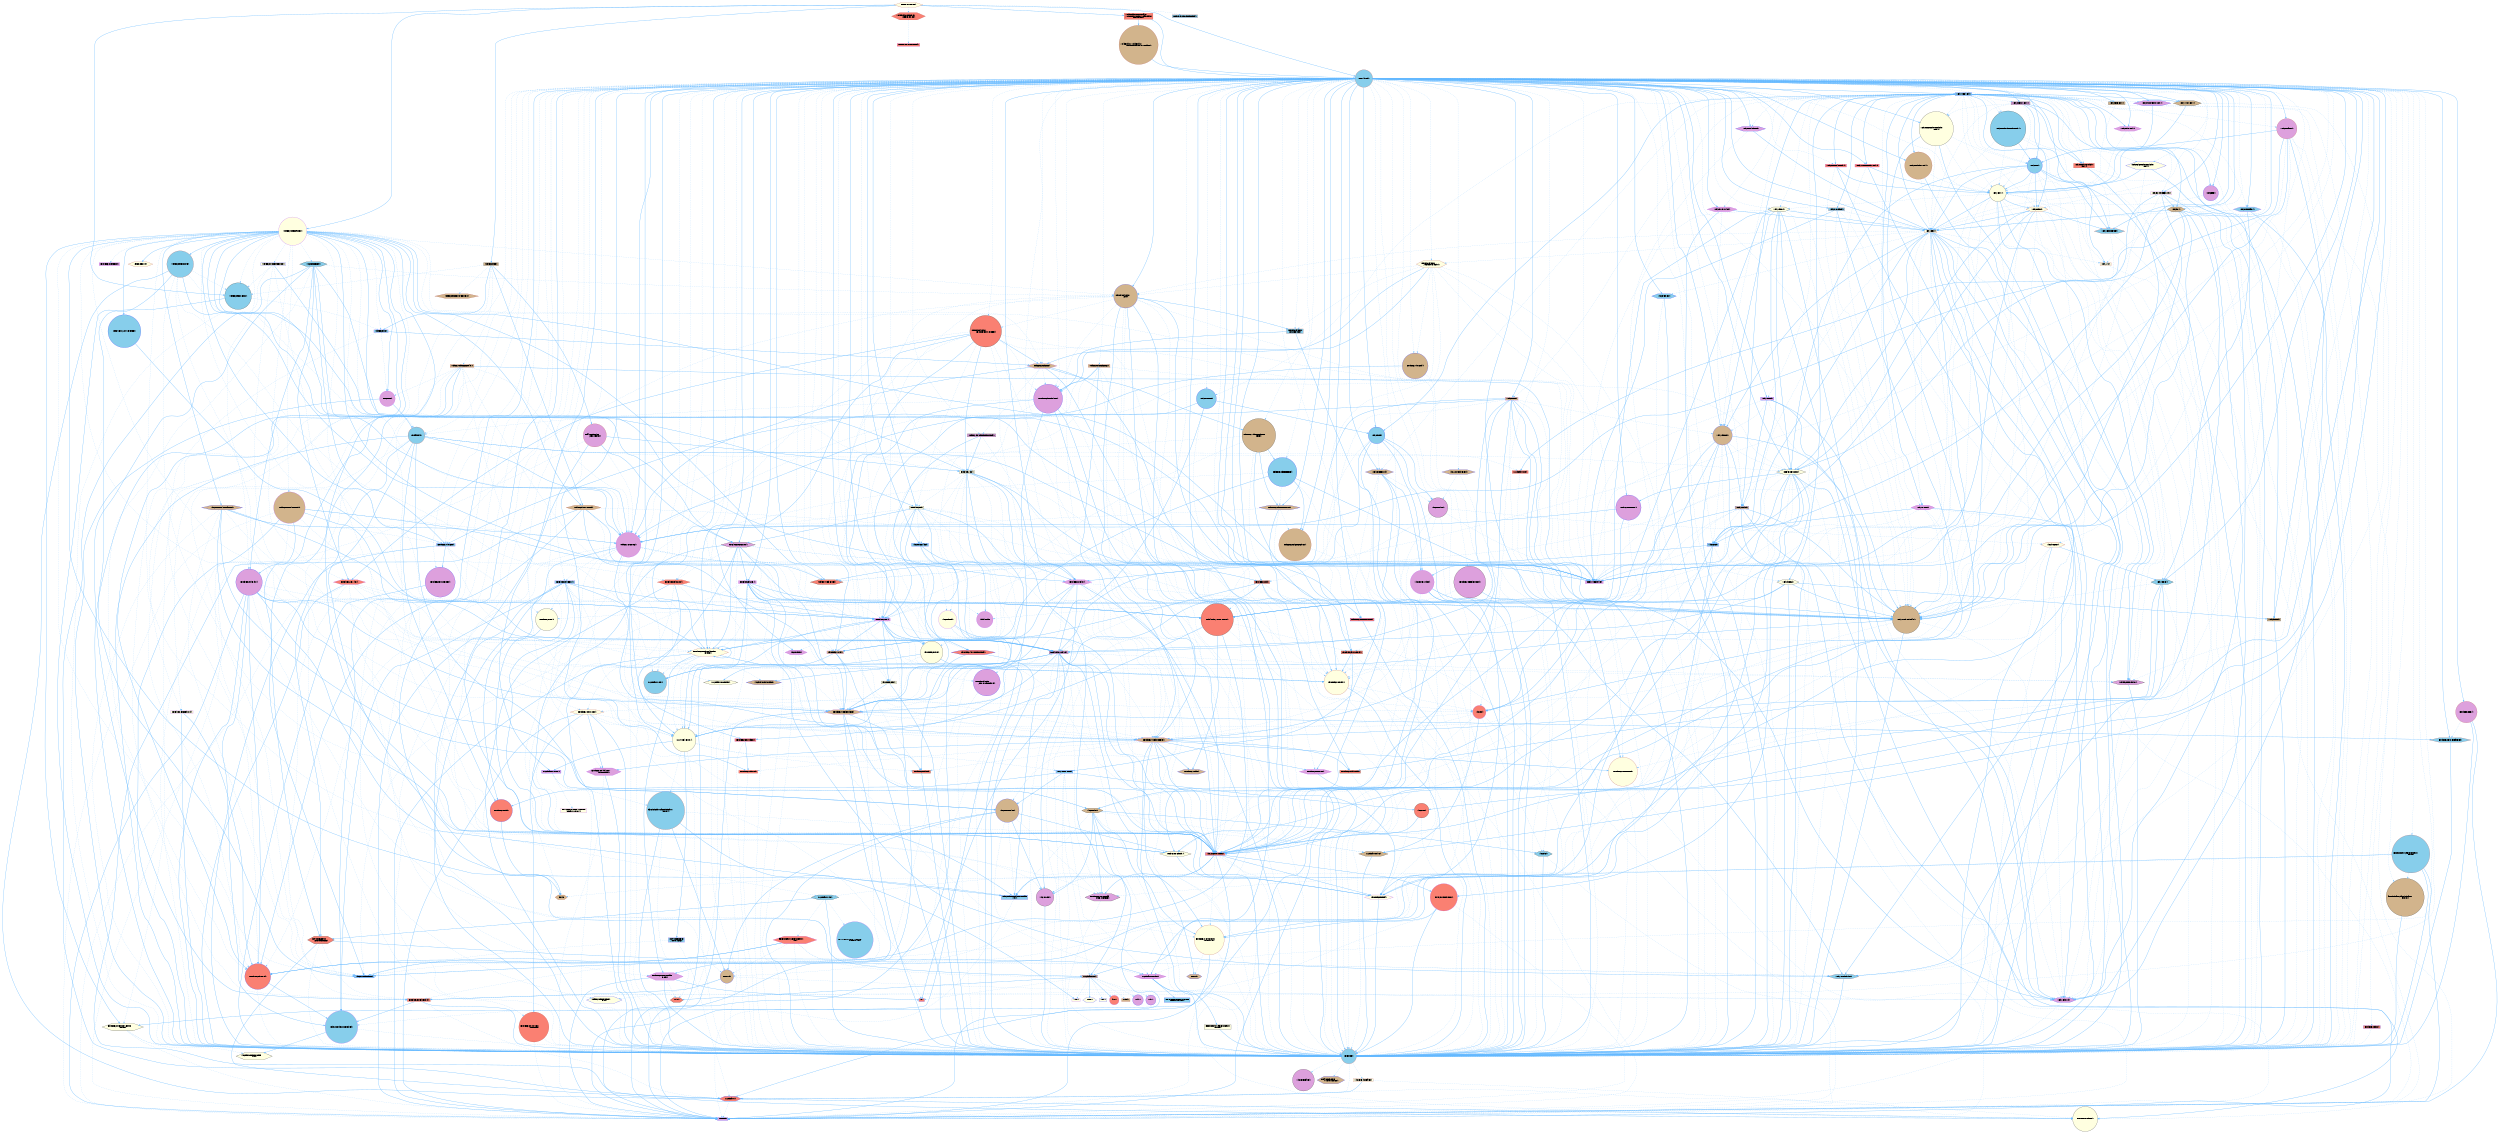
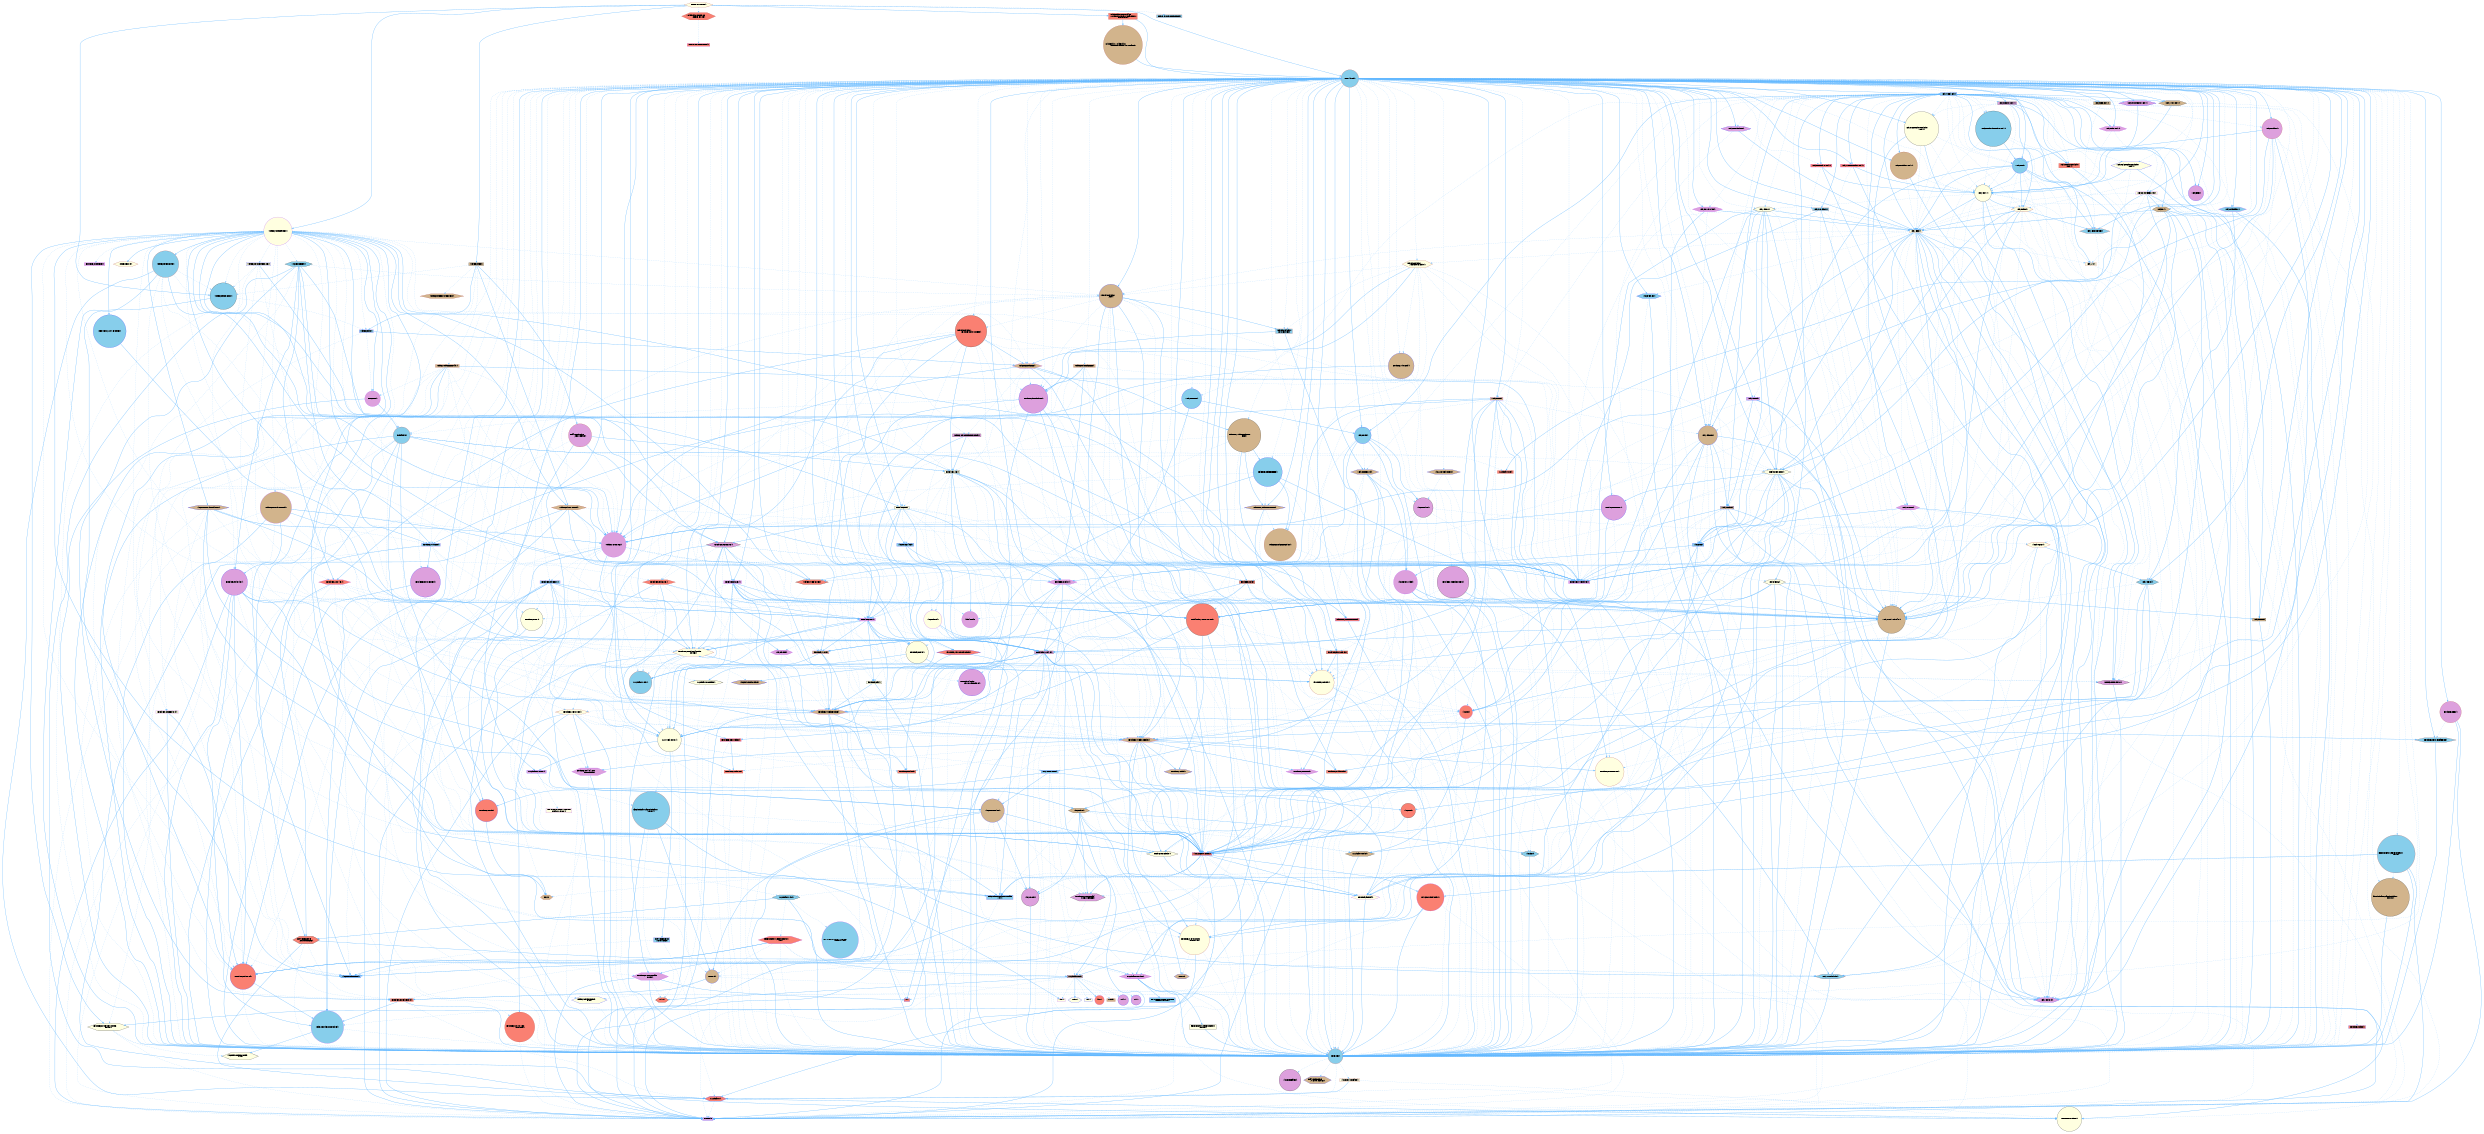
node "Vector/UnrealString.h": label "Vector/UnrealString.h" -> "Containers/UnrealString.h"
